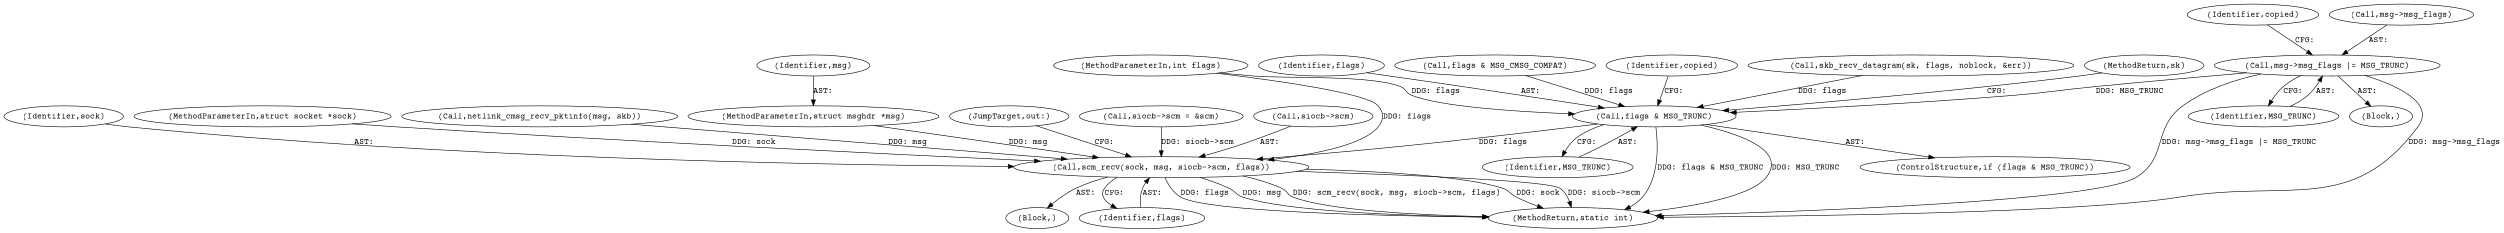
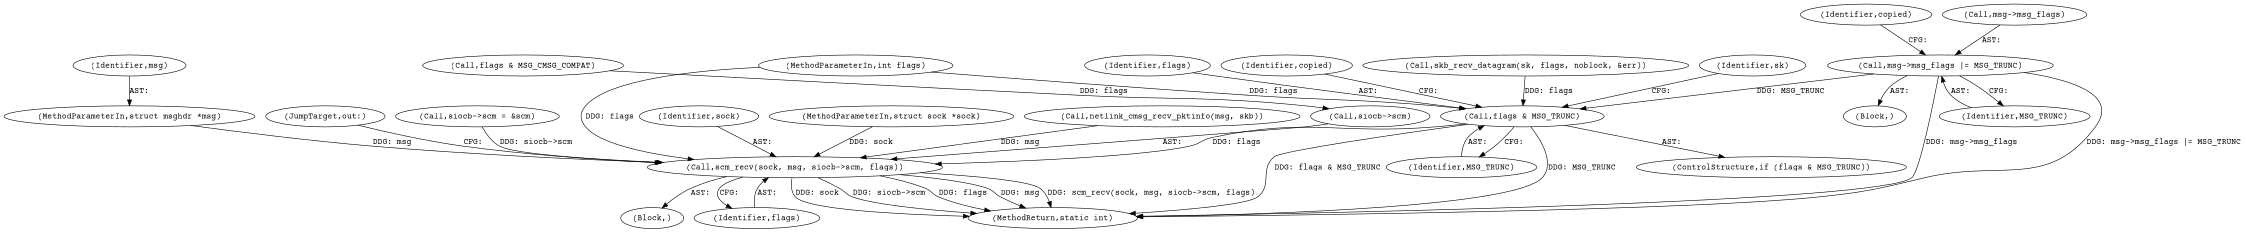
node "(MethodReturn,sk)": label "(MethodReturn,sk)" -> "(Identifier,sk)"
edge "(Call,flags & MSG_CMSG_COMPAT)" -> "(Call,flags & MSG_TRUNC)": now "(Call,flags & MSG_CMSG_COMPAT)" -> "(Call,siocb->scm)"
node "(MethodParameterIn,struct socket *sock)": label "(MethodParameterIn,struct socket *sock)" -> "(MethodParameterIn,struct sock *sock)"
